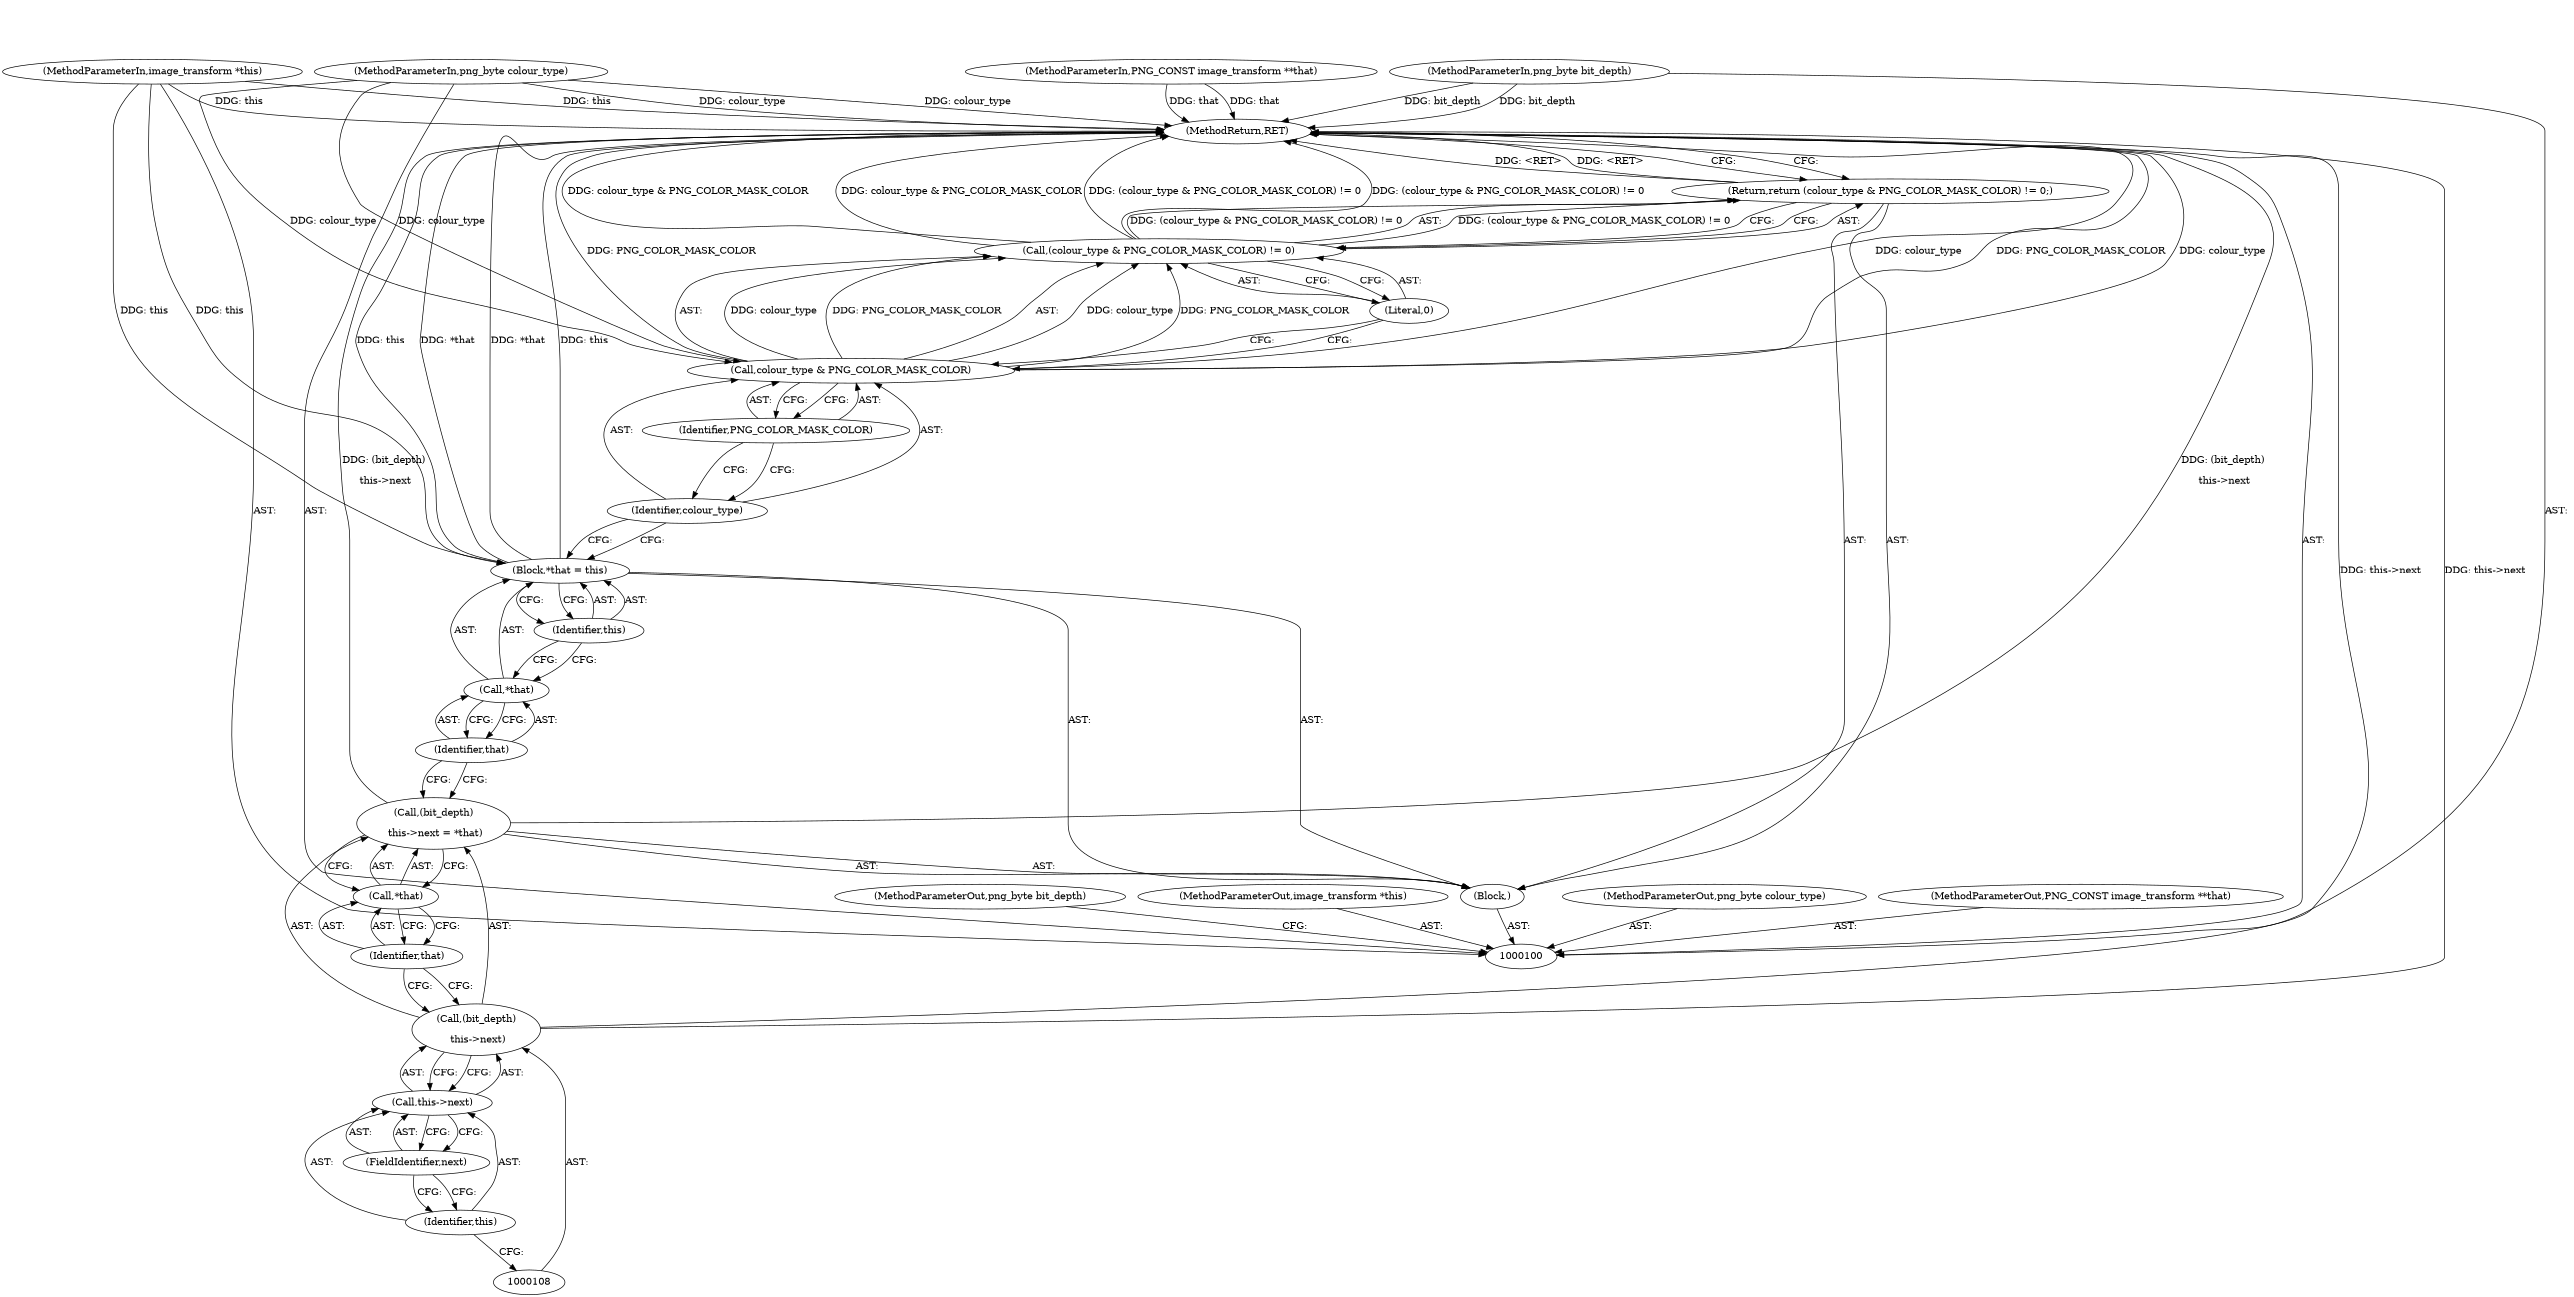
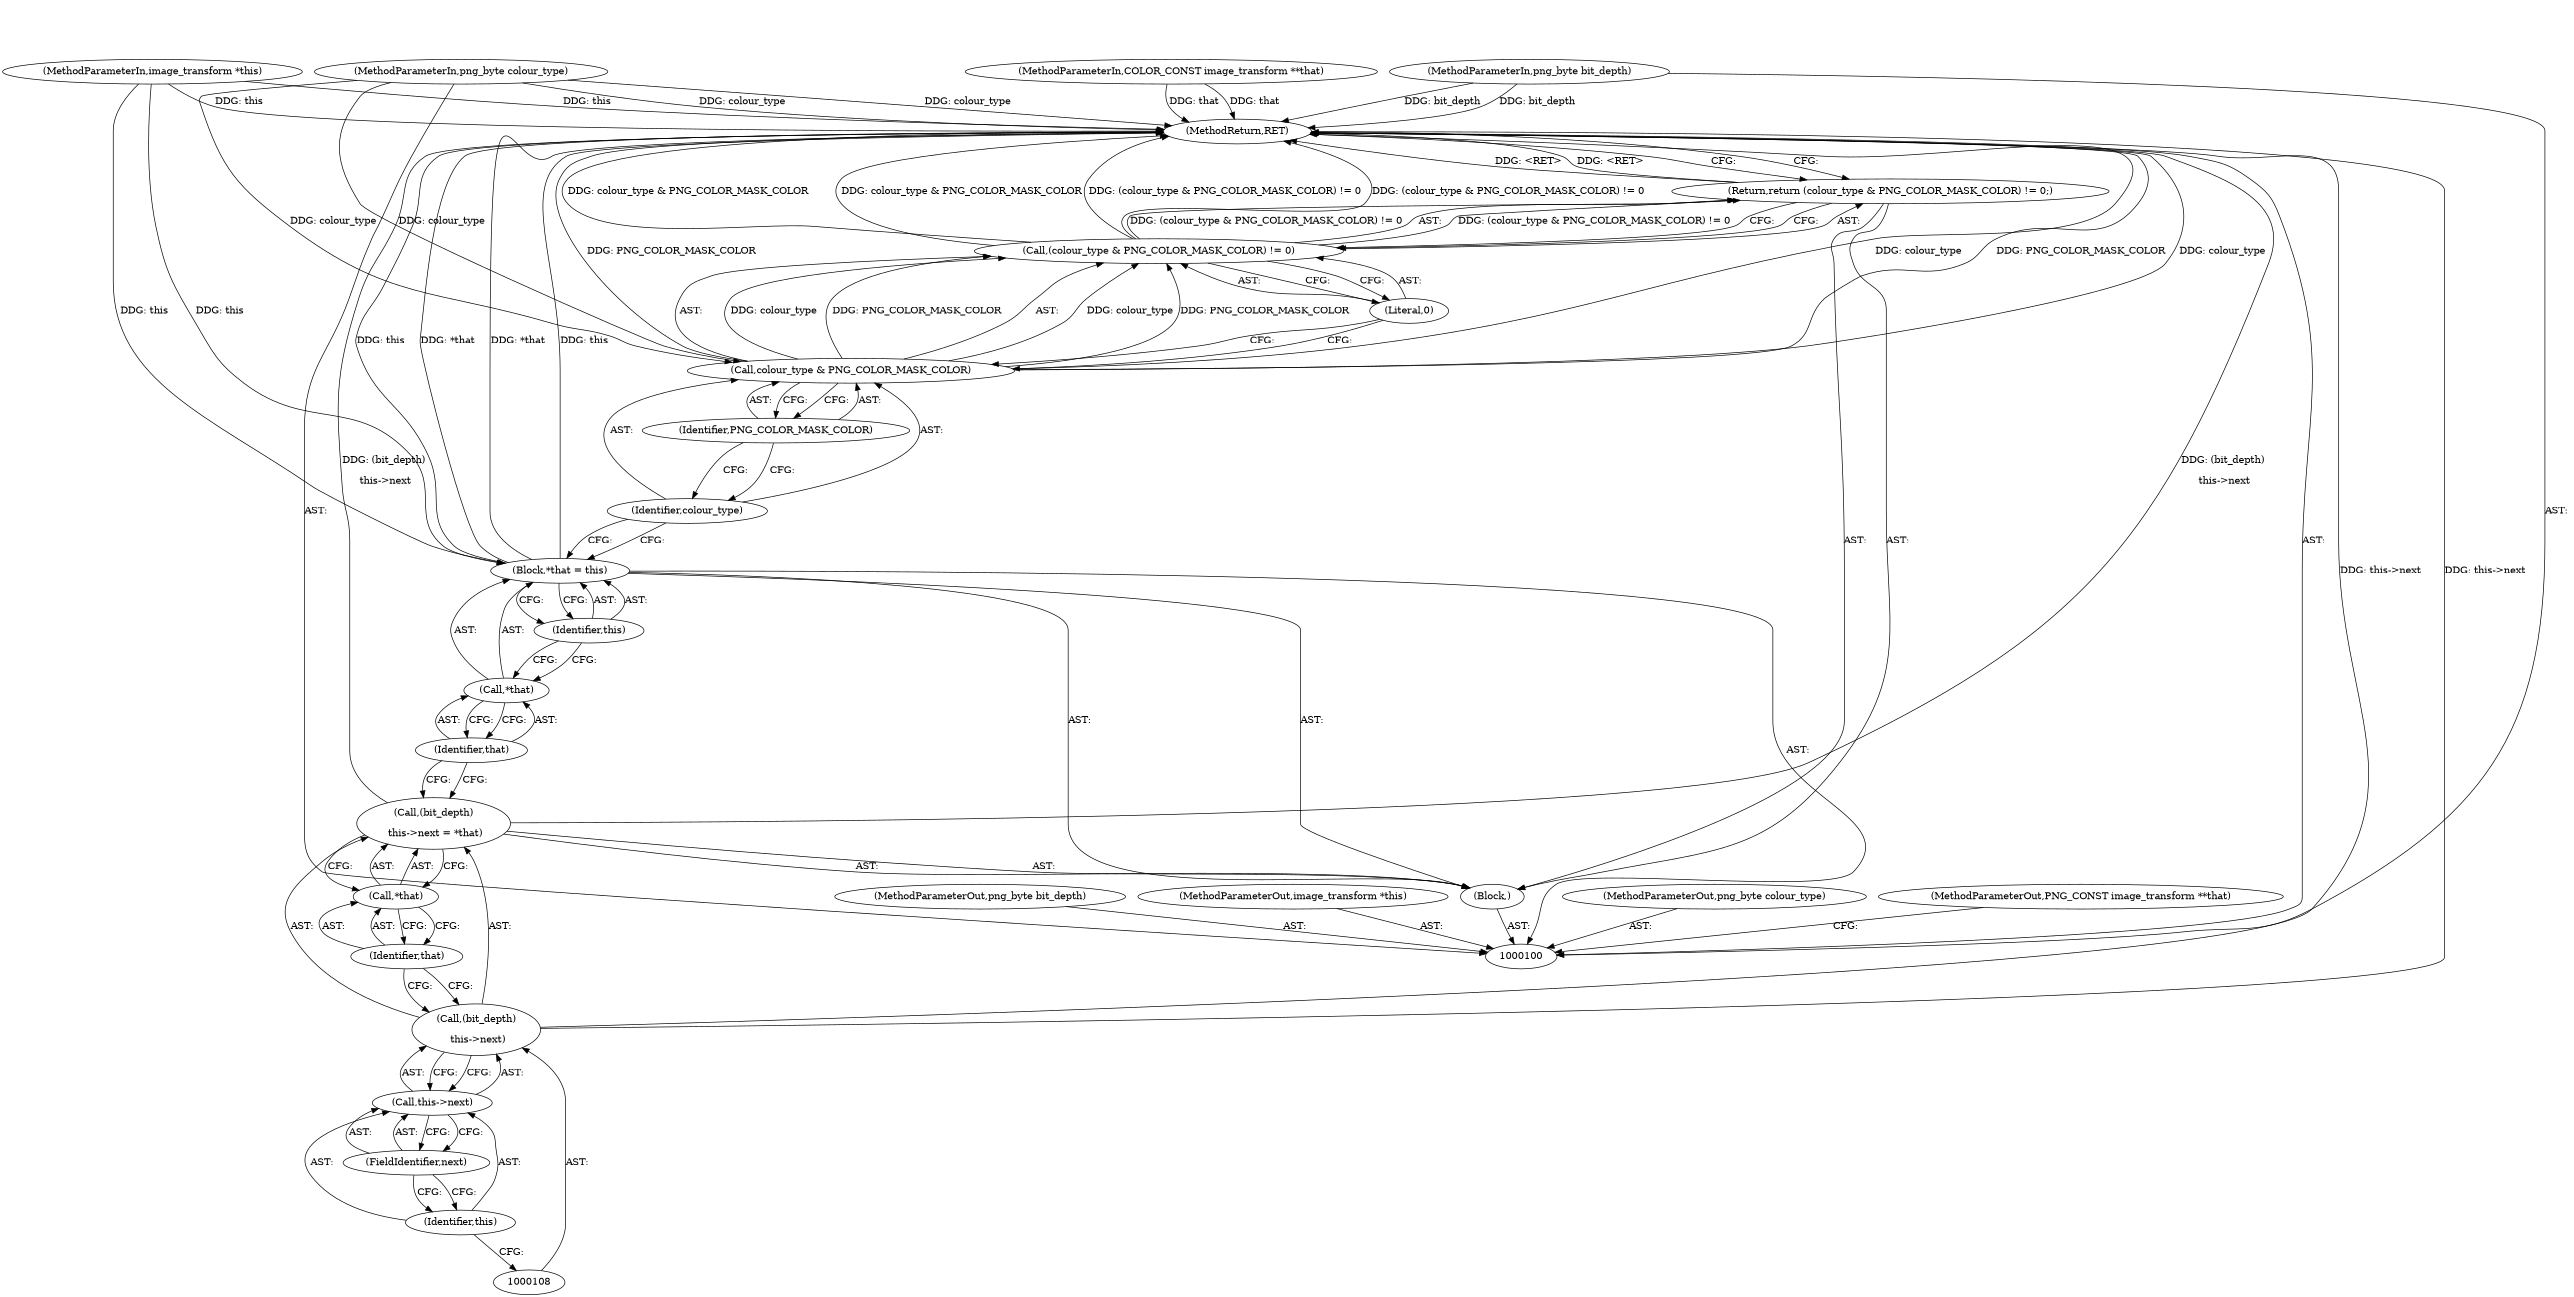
node "(MethodParameterIn,PNG_CONST image_transform **that)": label "(MethodParameterIn,PNG_CONST image_transform **that)" -> "(MethodParameterIn,COLOR_CONST image_transform **that)"
edge "(MethodParameterIn,image_transform *this)" -> "1000100": now "(Block,*that = this)" -> "1000100"
edge "(MethodParameterOut,png_byte bit_depth)" -> "1000100": label "CFG: " -> "AST: "
edge "(MethodParameterOut,PNG_CONST image_transform **that)" -> "1000100": label "AST: " -> "CFG: "
